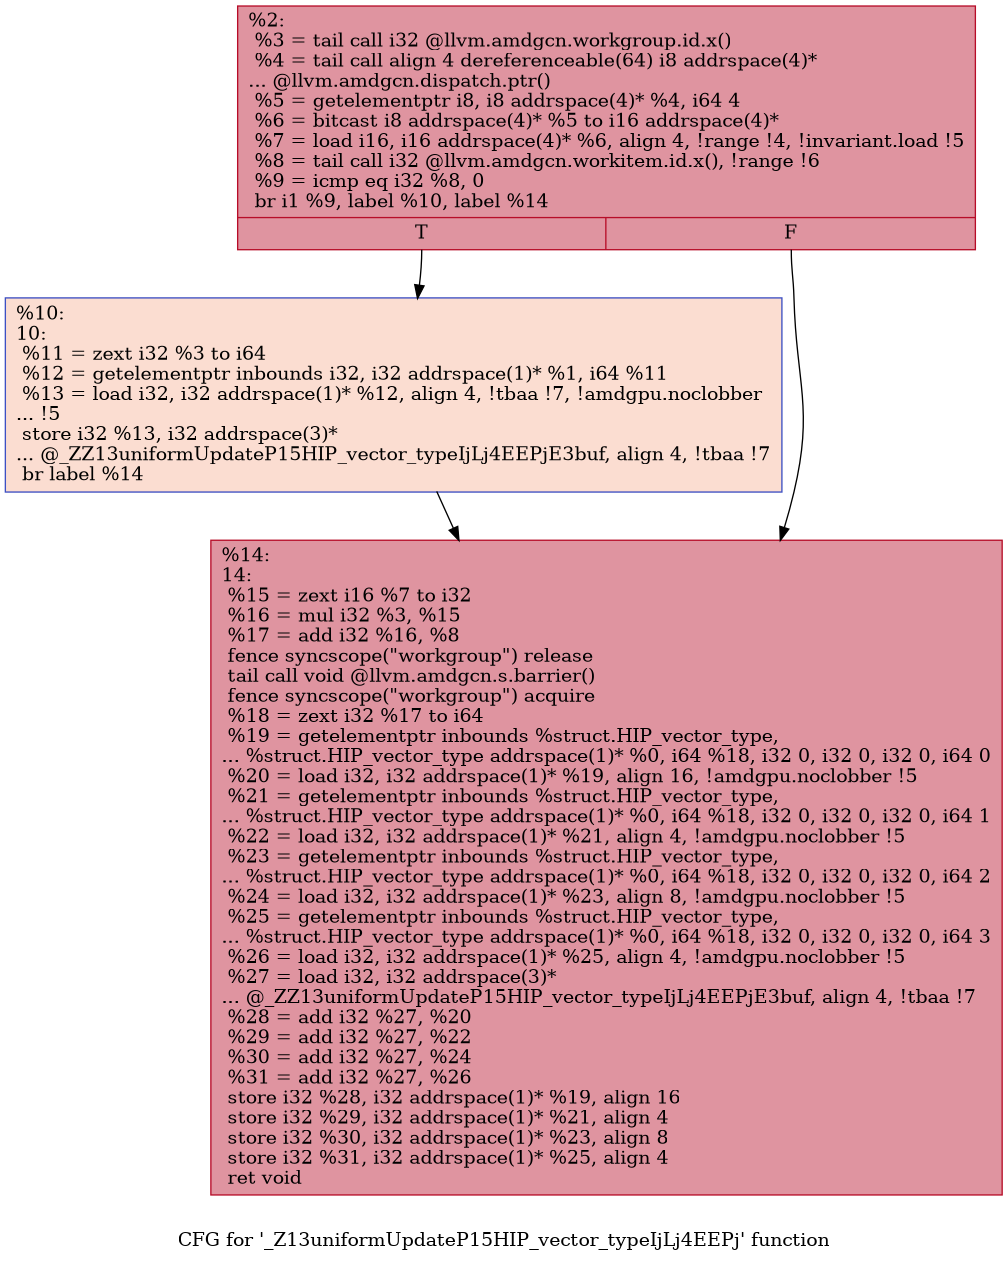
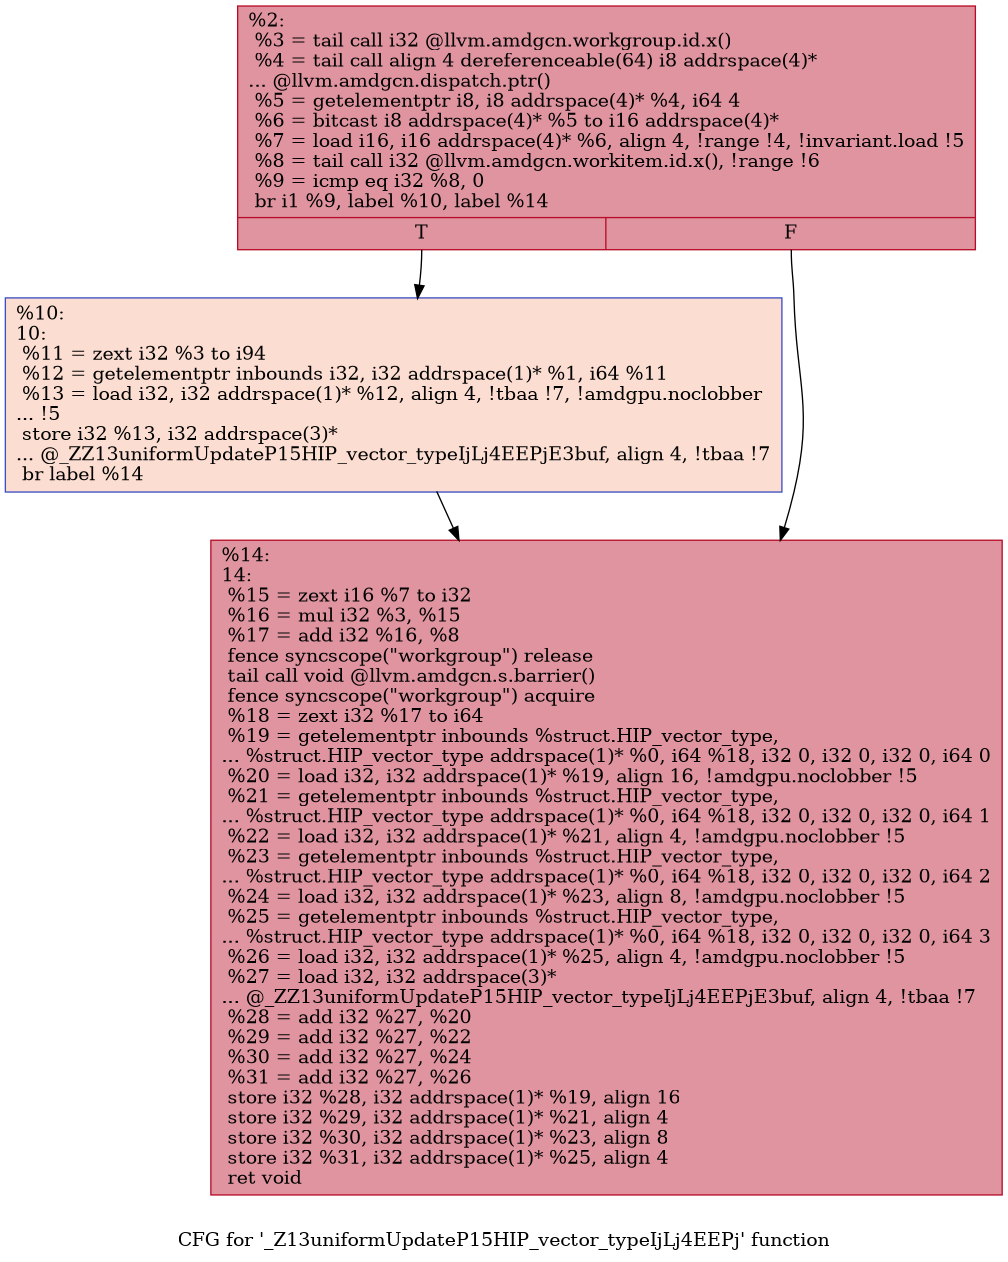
node "%10:": text "%11 = zext i32 %3 to i64" -> "%11 = zext i32 %3 to i94"
